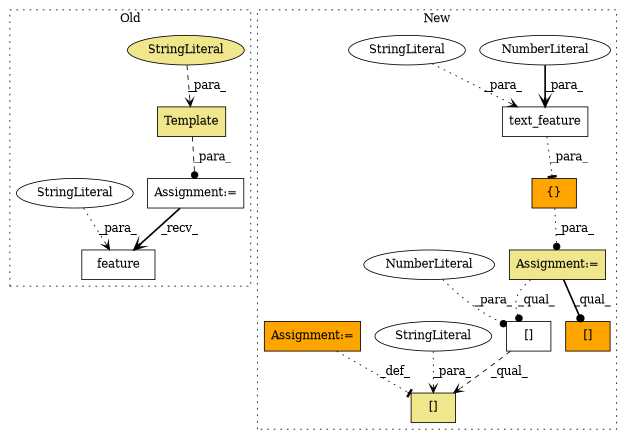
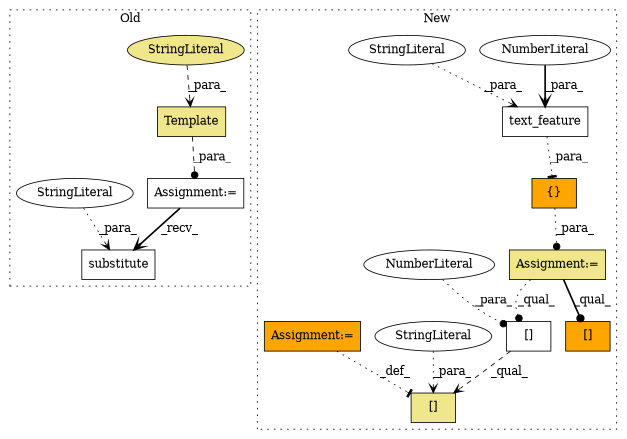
node "feature": label "feature" -> "substitute"
